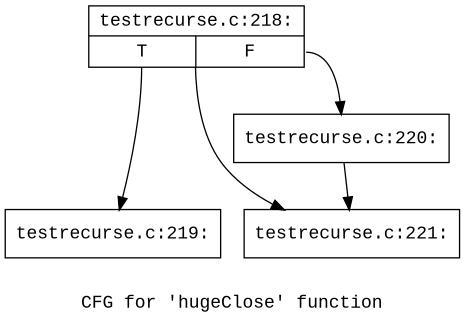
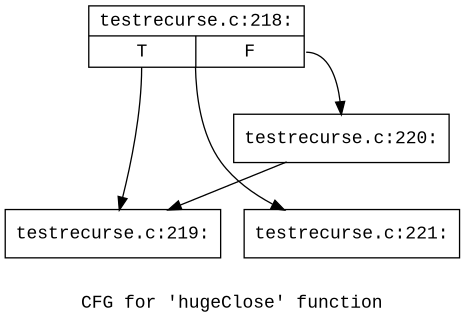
edge "testrecurse.c:220:" -> "testrecurse.c:221:": now "testrecurse.c:220:" -> "testrecurse.c:219:"
